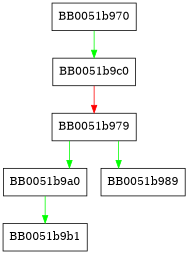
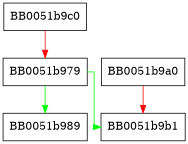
node "BB0051b970": removed
edge "BB0051b979" -> "BB0051b9a0": now "BB0051b979" -> "BB0051b9b1"
edge "BB0051b9a0" -> "BB0051b9b1": color green -> red
